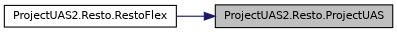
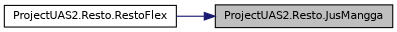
node "ProjectUAS2.Resto.ProjectUAS": label "ProjectUAS2.Resto.ProjectUAS" -> "ProjectUAS2.Resto.JusMangga"
